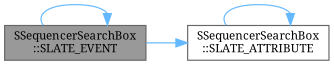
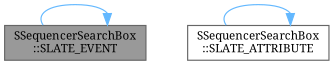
edge "SSequencerSearchBox ::SLATE_EVENT" -> "SSequencerSearchBox ::SLATE_ATTRIBUTE": removed
